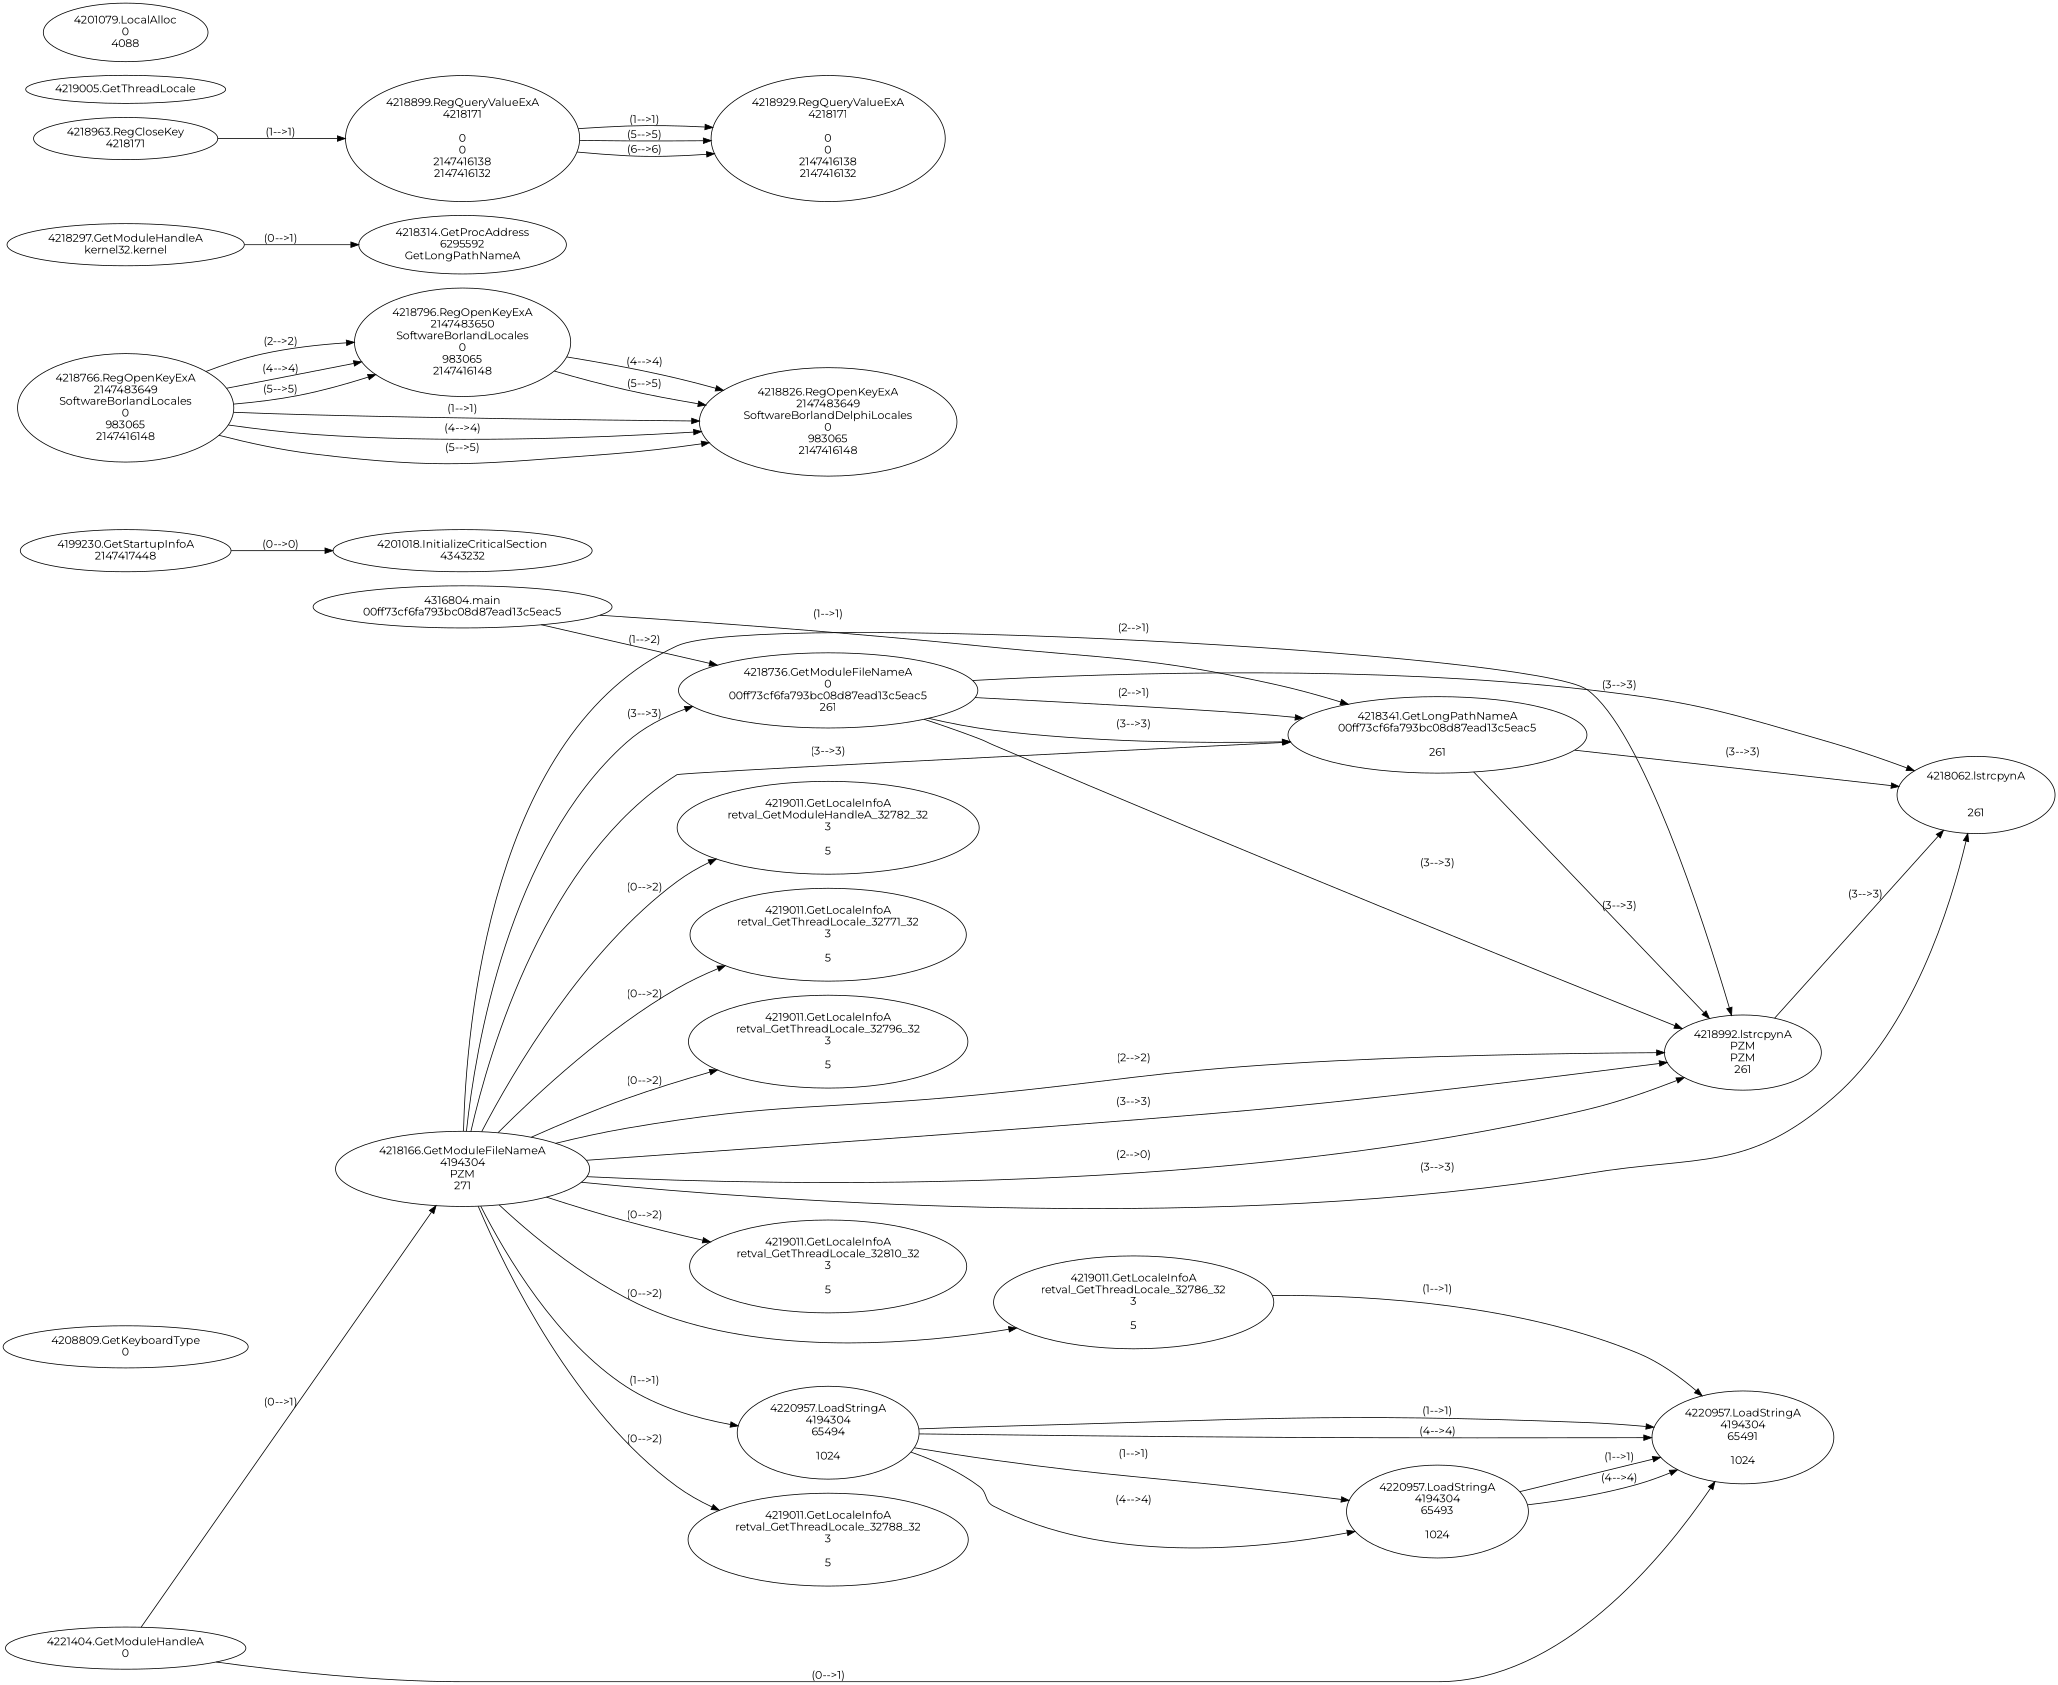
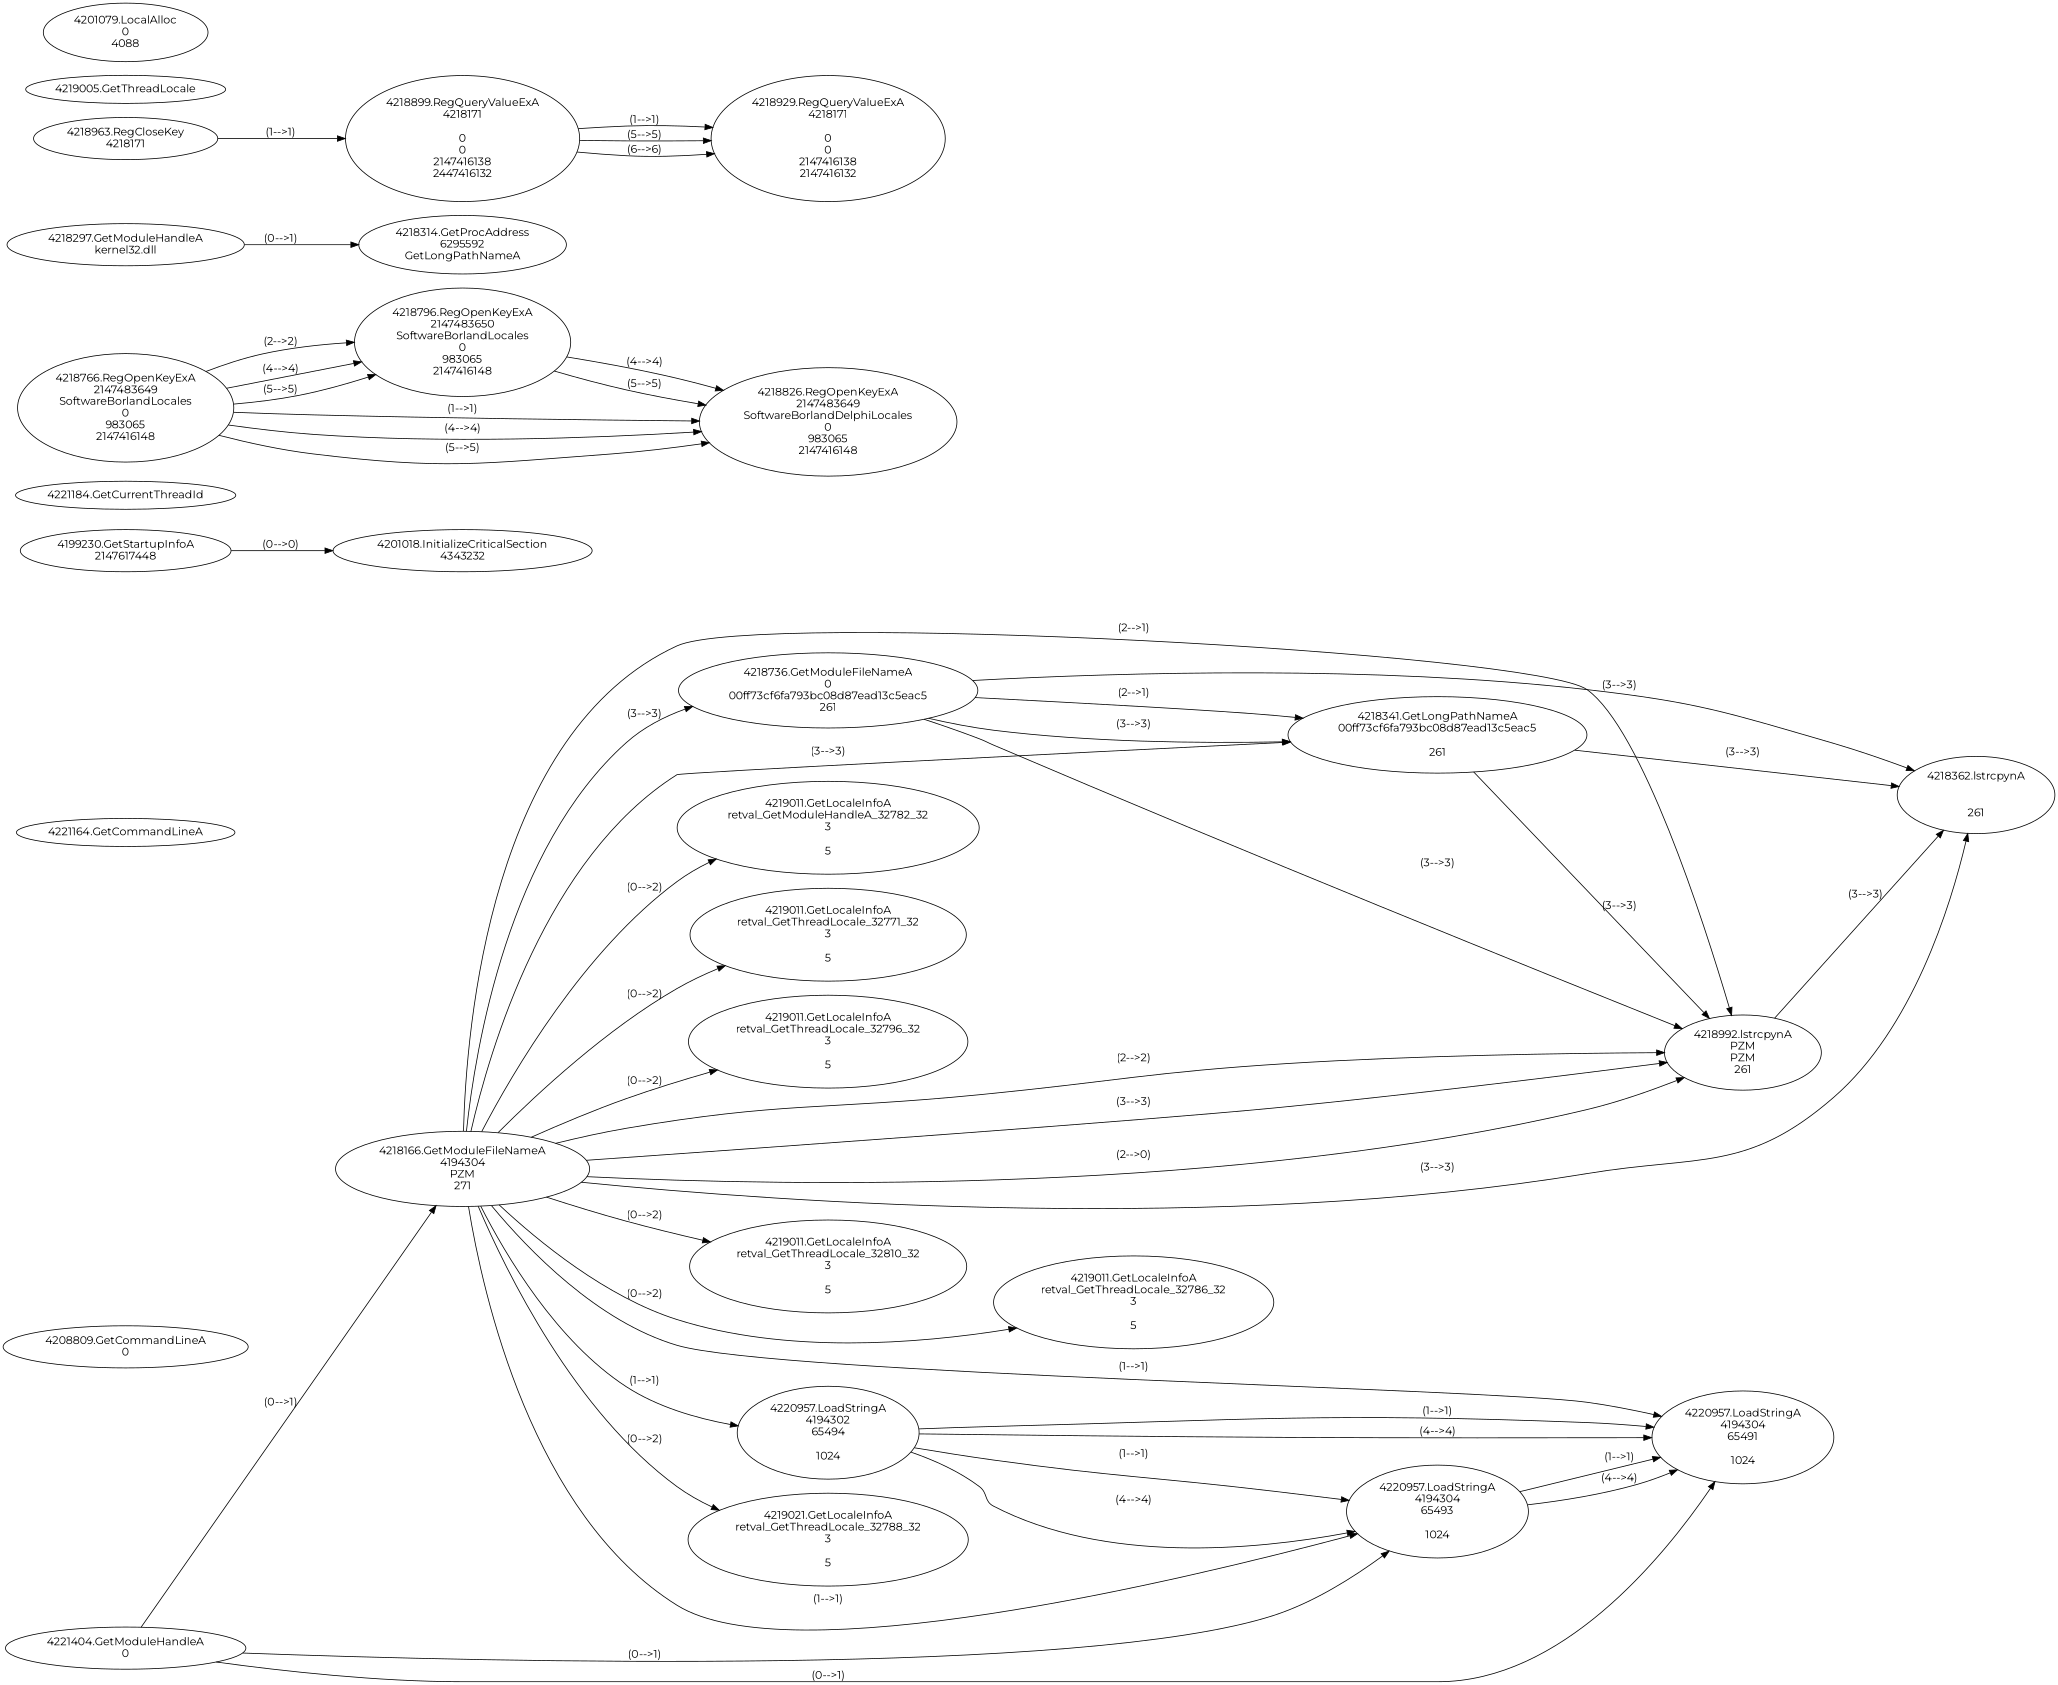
node "4218899.RegQueryValueExA 4218171 0 0 2147416138 2147416132": label "4218899.RegQueryValueExA 4218171 0 0 2147416138 2147416132" -> "4218899.RegQueryValueExA 4218171 0 0 2147416138 2447416132"
node "4218297.GetModuleHandleA kernel32.kernel": label "4218297.GetModuleHandleA kernel32.kernel" -> "4218297.GetModuleHandleA kernel32.dll"
node "4221184.GetCurrentThreadId": added
node "4199230.GetStartupInfoA 2147417448": label "4199230.GetStartupInfoA 2147417448" -> "4199230.GetStartupInfoA 2147617448"
node "4316804.main 00ff73cf6fa793bc08d87ead13c5eac5": removed
node "4218062.lstrcpynA 261": label "4218062.lstrcpynA 261" -> "4218362.lstrcpynA 261"
node "4221164.GetCommandLineA": added
edge "4219011.GetLocaleInfoA retval_GetThreadLocale_32786_32 3 5" -> "4220957.LoadStringA 4194304 65491 1024": now "4218166.GetModuleFileNameA 4194304 PZM 271" -> "4220957.LoadStringA 4194304 65491 1024"
node "4208809.GetKeyboardType 0": label "4208809.GetKeyboardType 0" -> "4208809.GetCommandLineA 0"
node "4220957.LoadStringA 4194304 65494 1024": label "4220957.LoadStringA 4194304 65494 1024" -> "4220957.LoadStringA 4194302 65494 1024"
node "4219011.GetLocaleInfoA retval_GetThreadLocale_32788_32 3 5": label "4219011.GetLocaleInfoA retval_GetThreadLocale_32788_32 3 5" -> "4219021.GetLocaleInfoA retval_GetThreadLocale_32788_32 3 5"
edge "4218166.GetModuleFileNameA 4194304 PZM 271" -> "4220957.LoadStringA 4194304 65493 1024": added, label "(1-->1)"
edge "4221404.GetModuleHandleA 0" -> "4220957.LoadStringA 4194304 65493 1024": added, label "(0-->1)"
